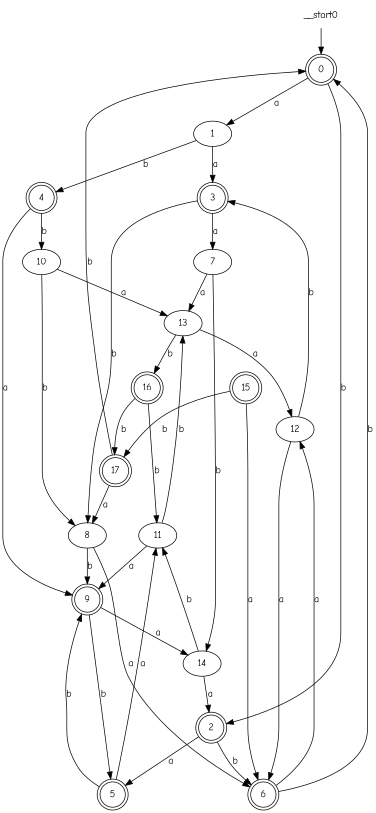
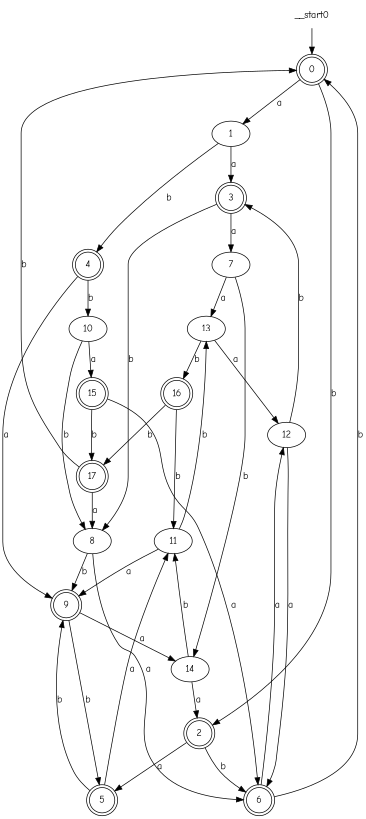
edge "10" -> "13": now "10" -> "15"
